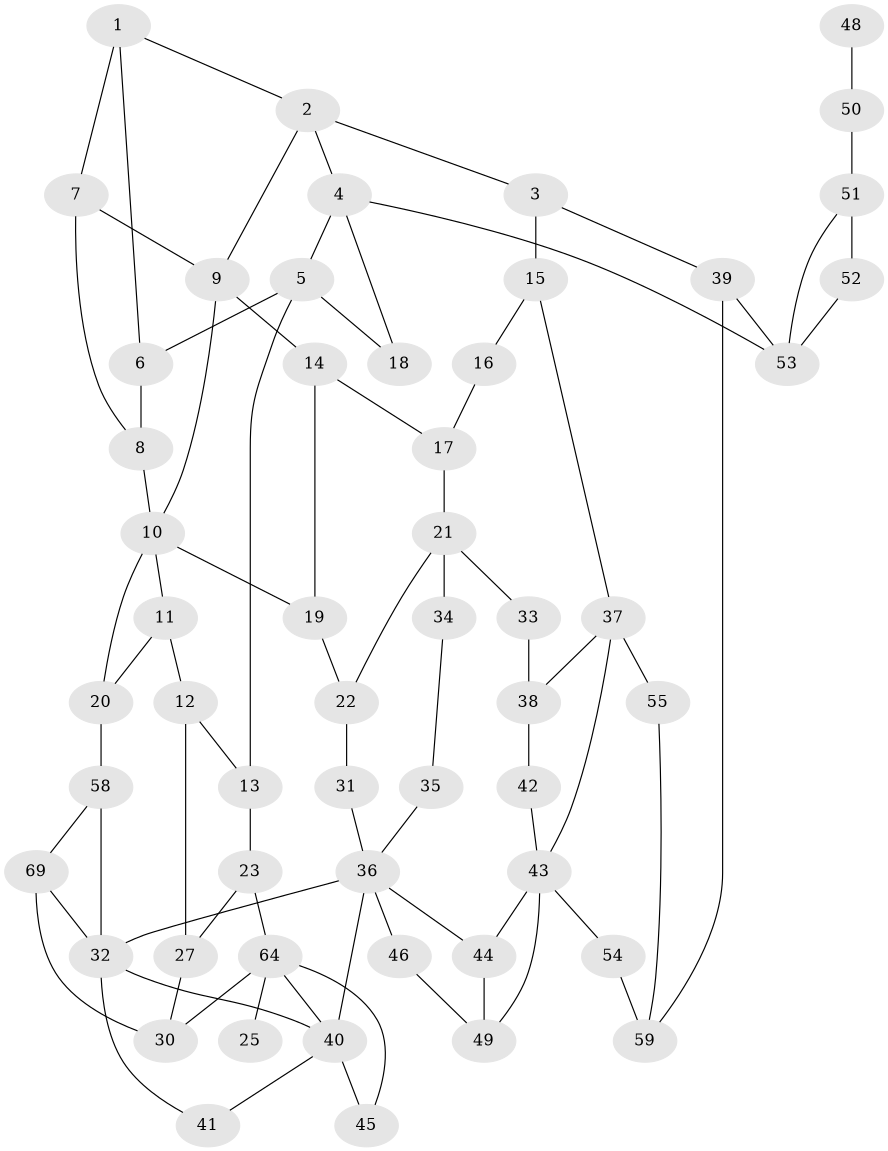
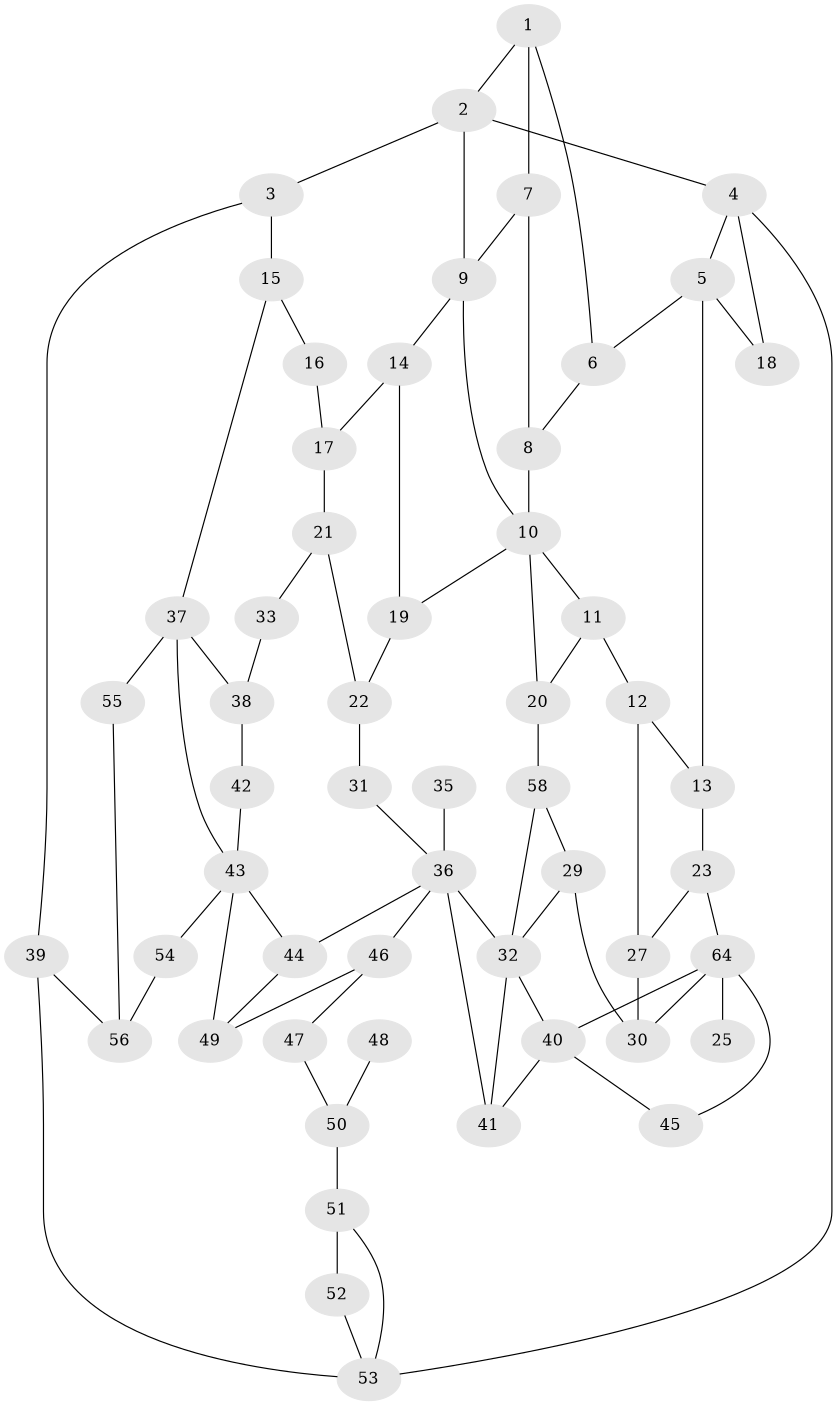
node "34": removed
node "69": label "69" -> "29"
edge "36" -- "40": now "36" -- "41"
node "47": added
node "59": label "59" -> "56"
